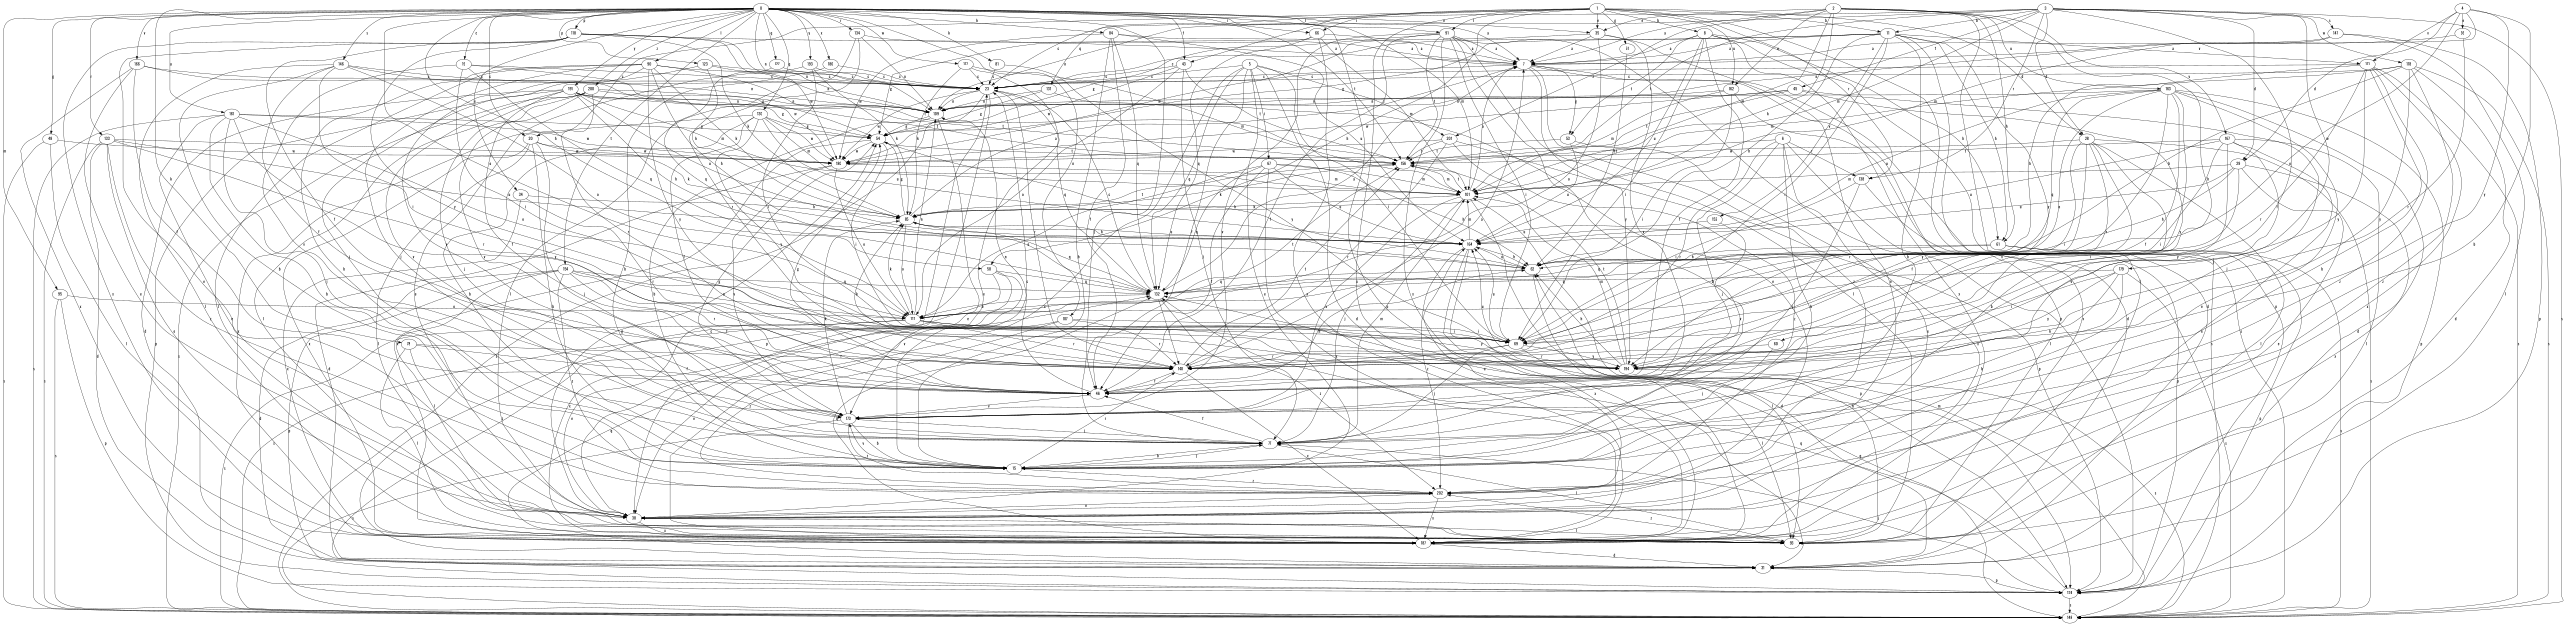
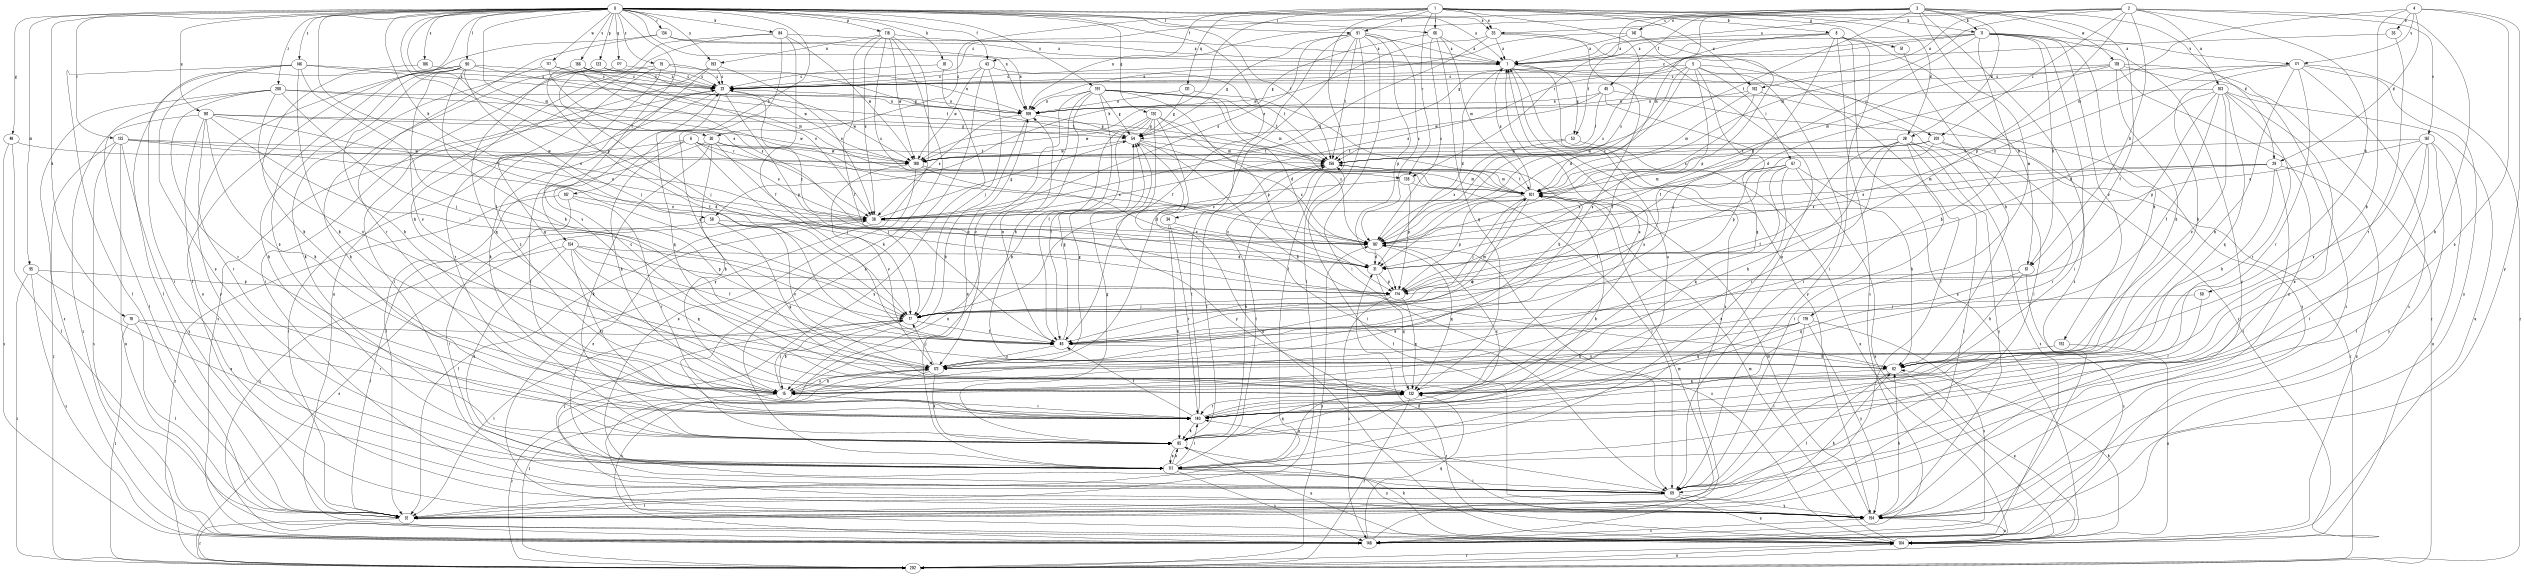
edge "118" -> "109": now "118" -> "193"
edge "154" -> "202": now "95" -> "202"
edge "163" -> "38": now "101" -> "38"
